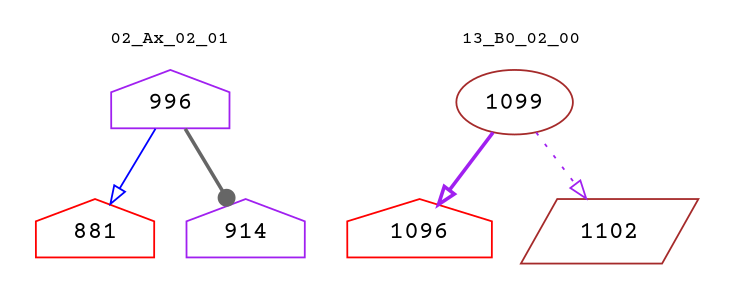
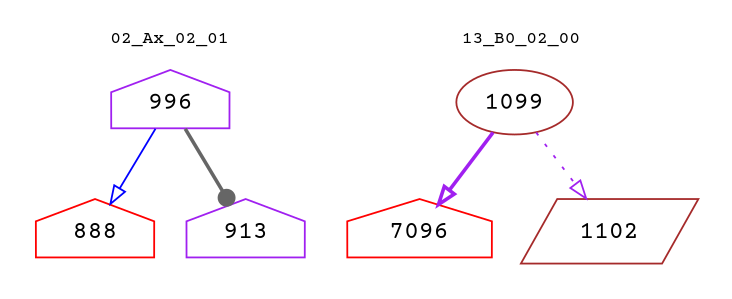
node "881": label "881" -> "888"
node "914": label "914" -> "913"
node "1096": label "1096" -> "7096"
